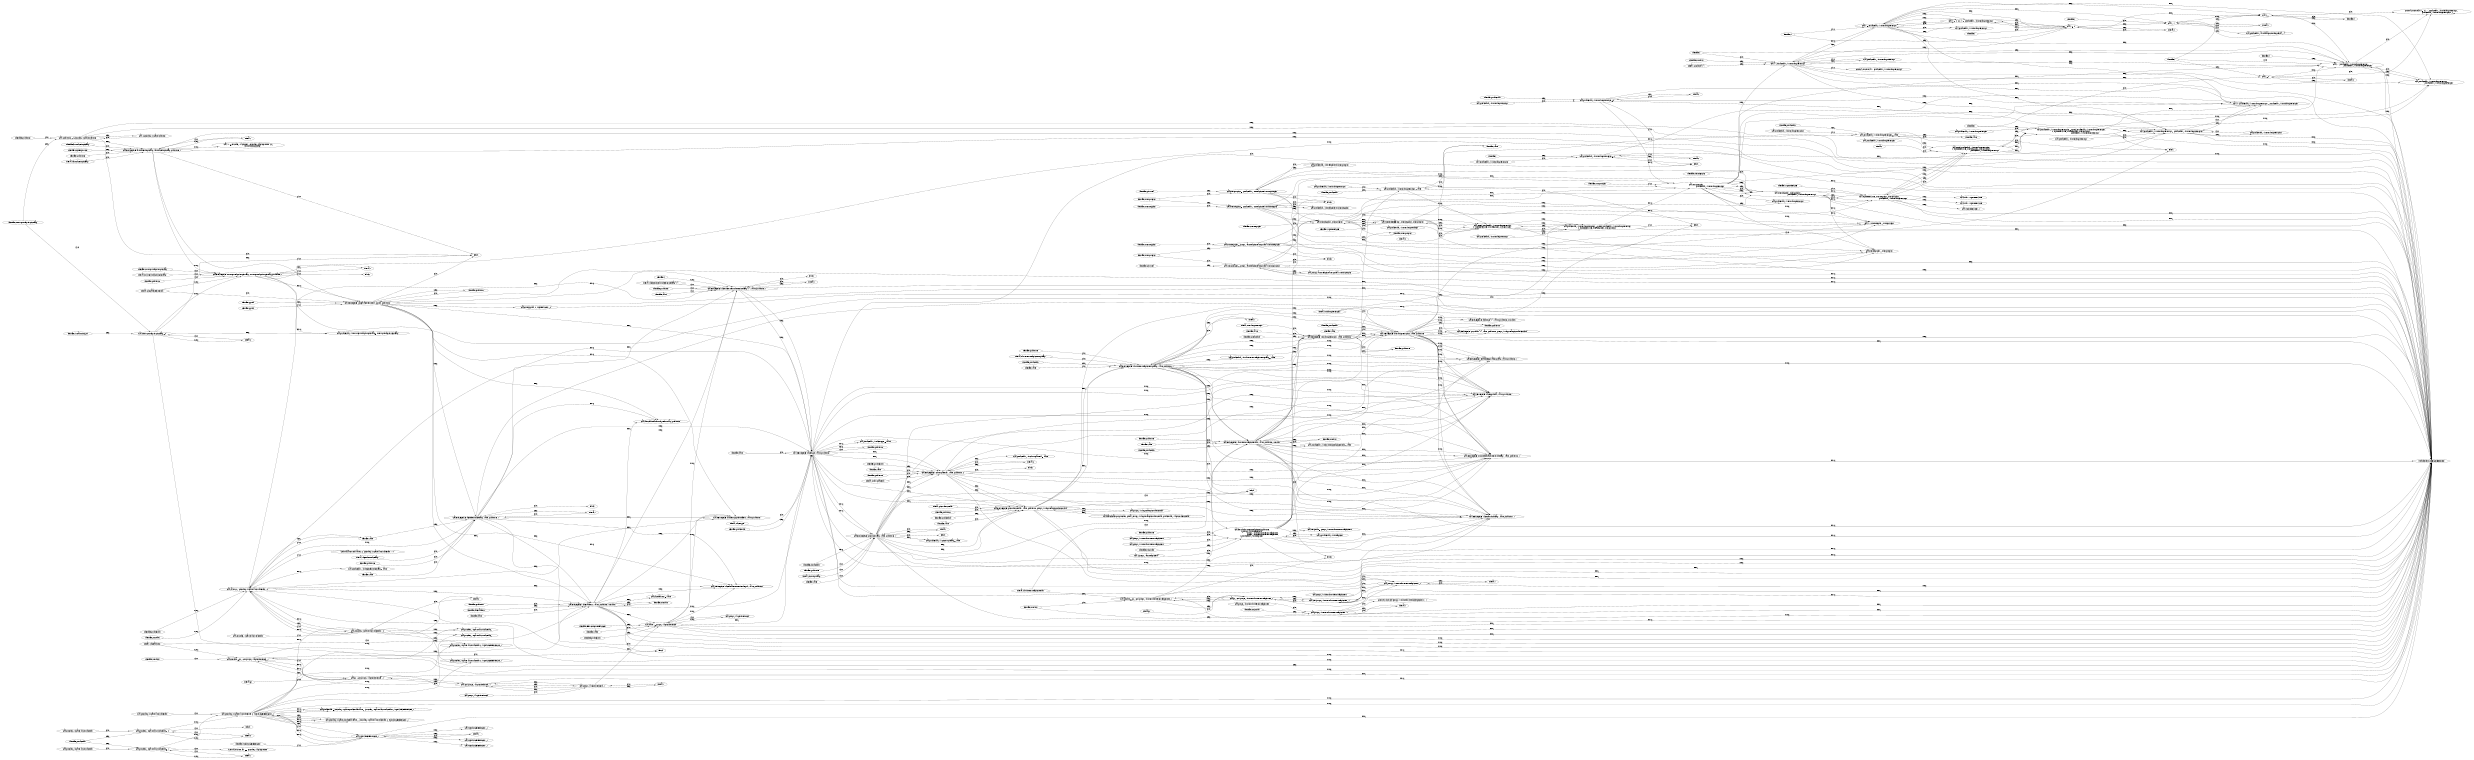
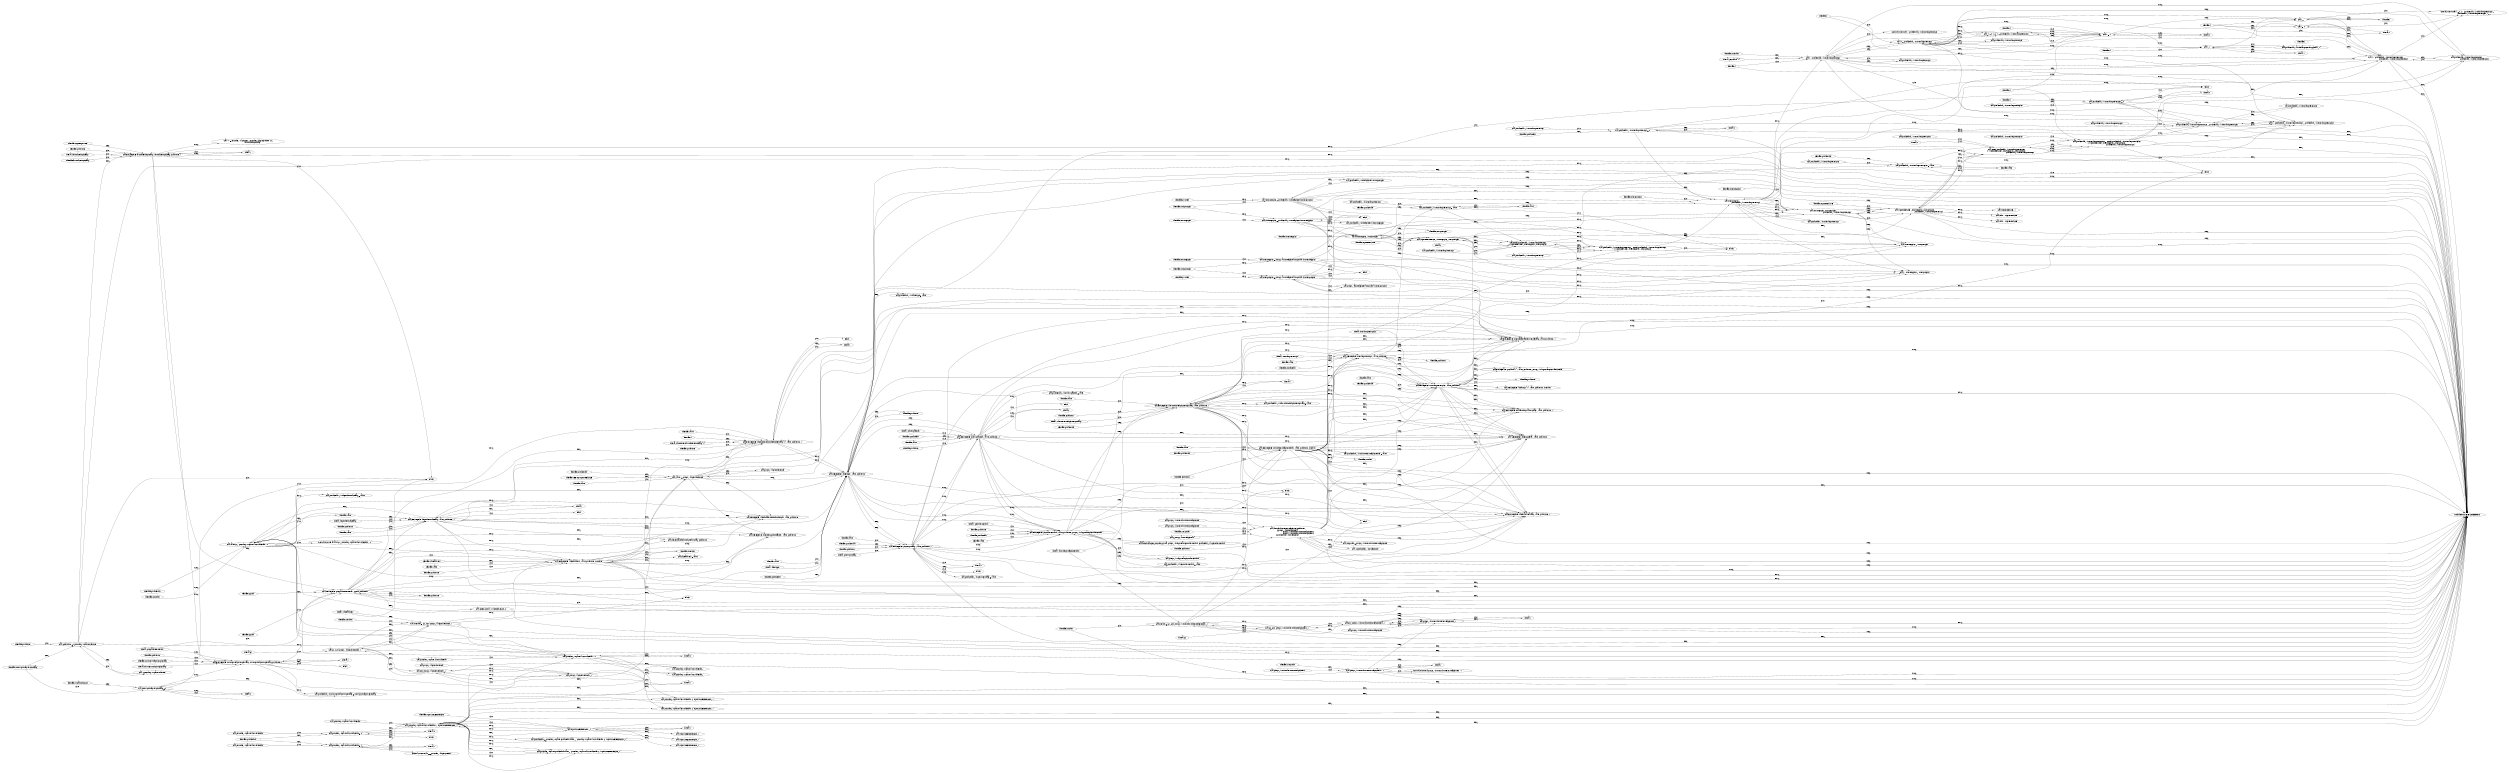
edge "(Call,ps_slice_hdr->i1_num_long_term_pics = 0)" -> "(MethodReturn,IHEVCD_ERROR_T)": added, label "DDG:"
node "(Call,ps_slice_hdr->i4_pic_order_cnt_lsb = value)": added
edge "(Call,num_bits = 32 - CLZ(ps_sps->i4_pic_size_in_ctb - 1))" -> "(Call,32 - CLZ(ps_sps->i4_pic_size_in_ctb - 1))": now "(Call,num_bits = 32 - CLZ(ps_sps->i4_pic_size_in_ctb - 1))" -> "(Call,ps_codec->s_parse.i4_cur_slice_idx > 0)"
